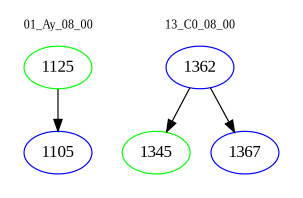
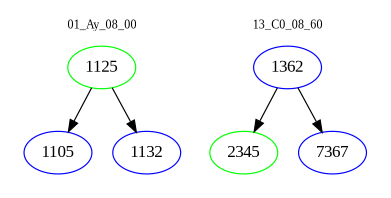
cluster "13_C0_08_00": label "13_C0_08_00" -> "13_C0_08_60"
node "1132": added
node "1345": label "1345" -> "2345"
node "1367": label "1367" -> "7367"
